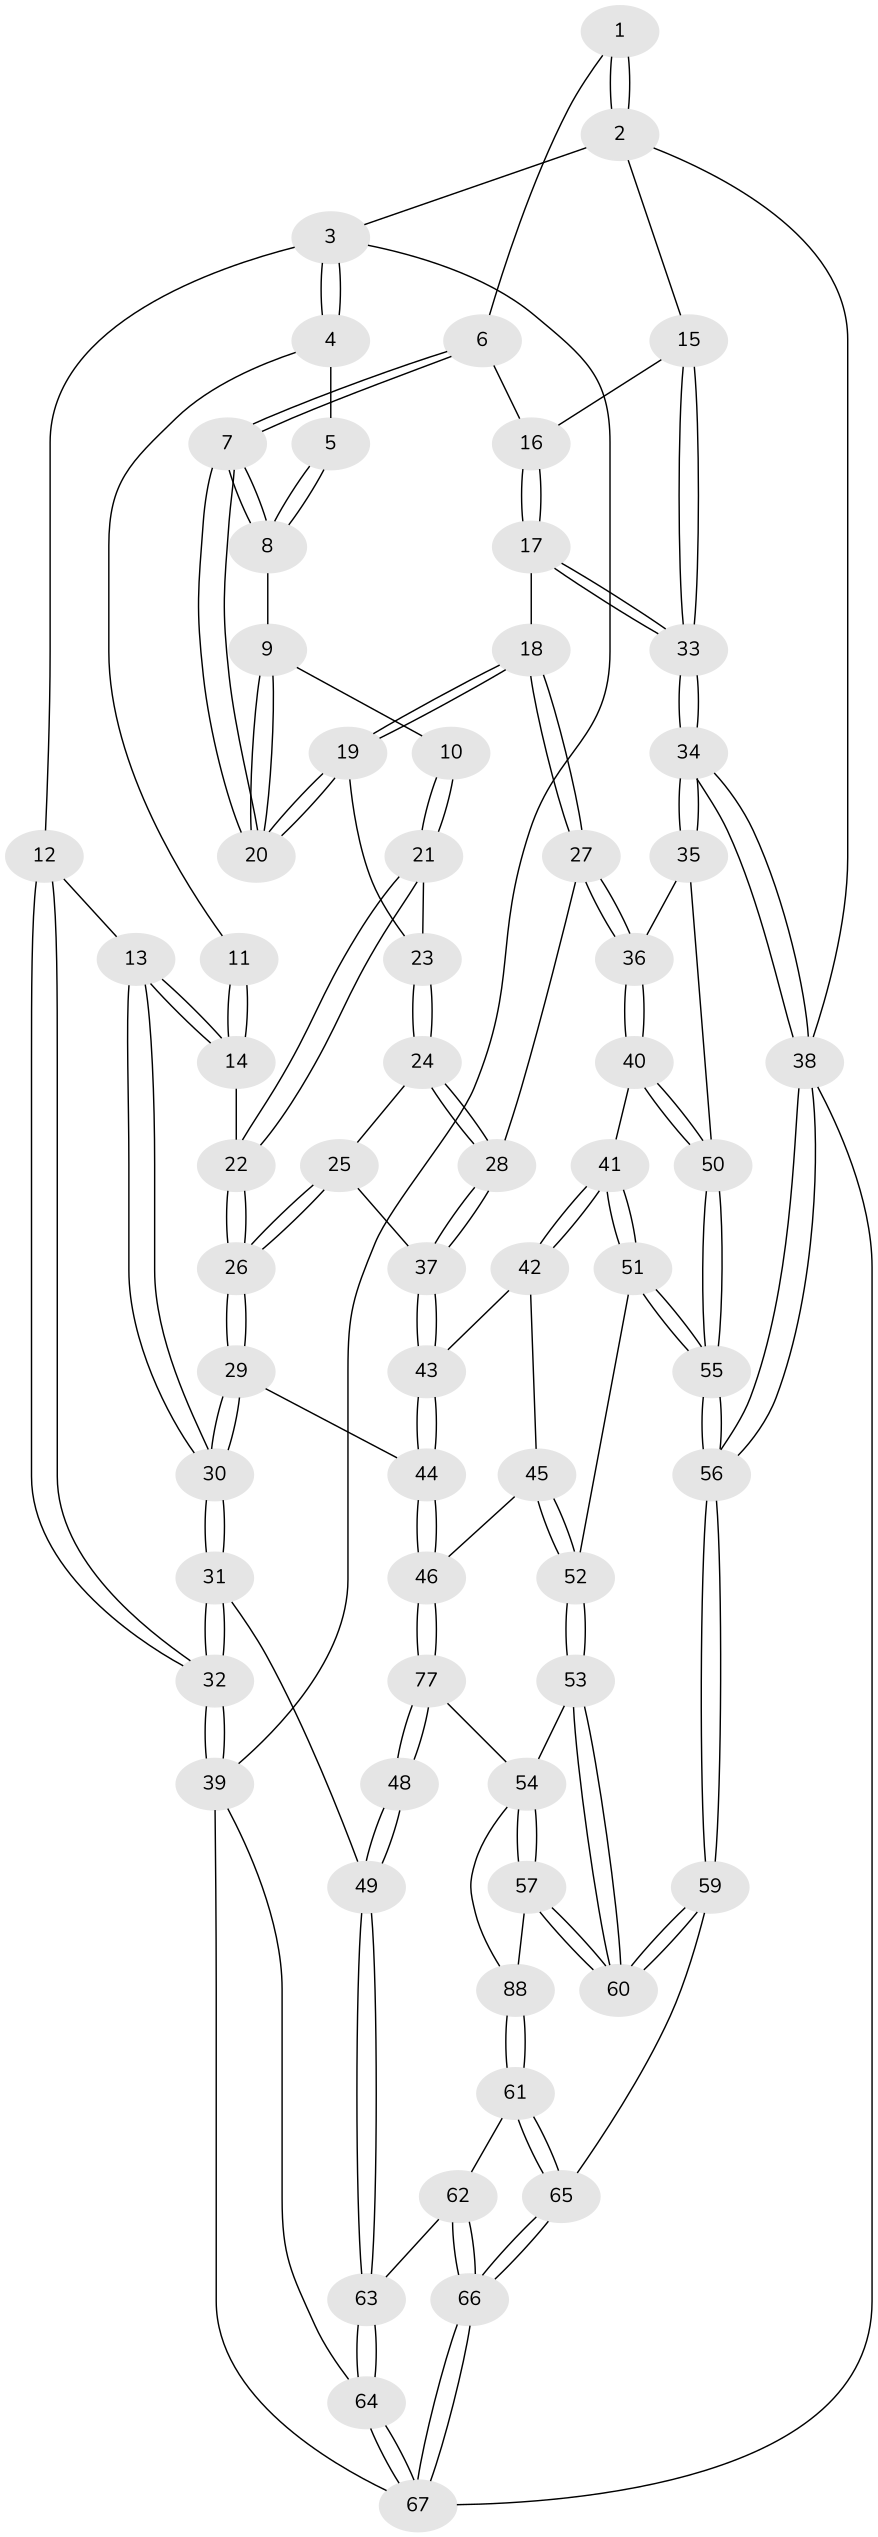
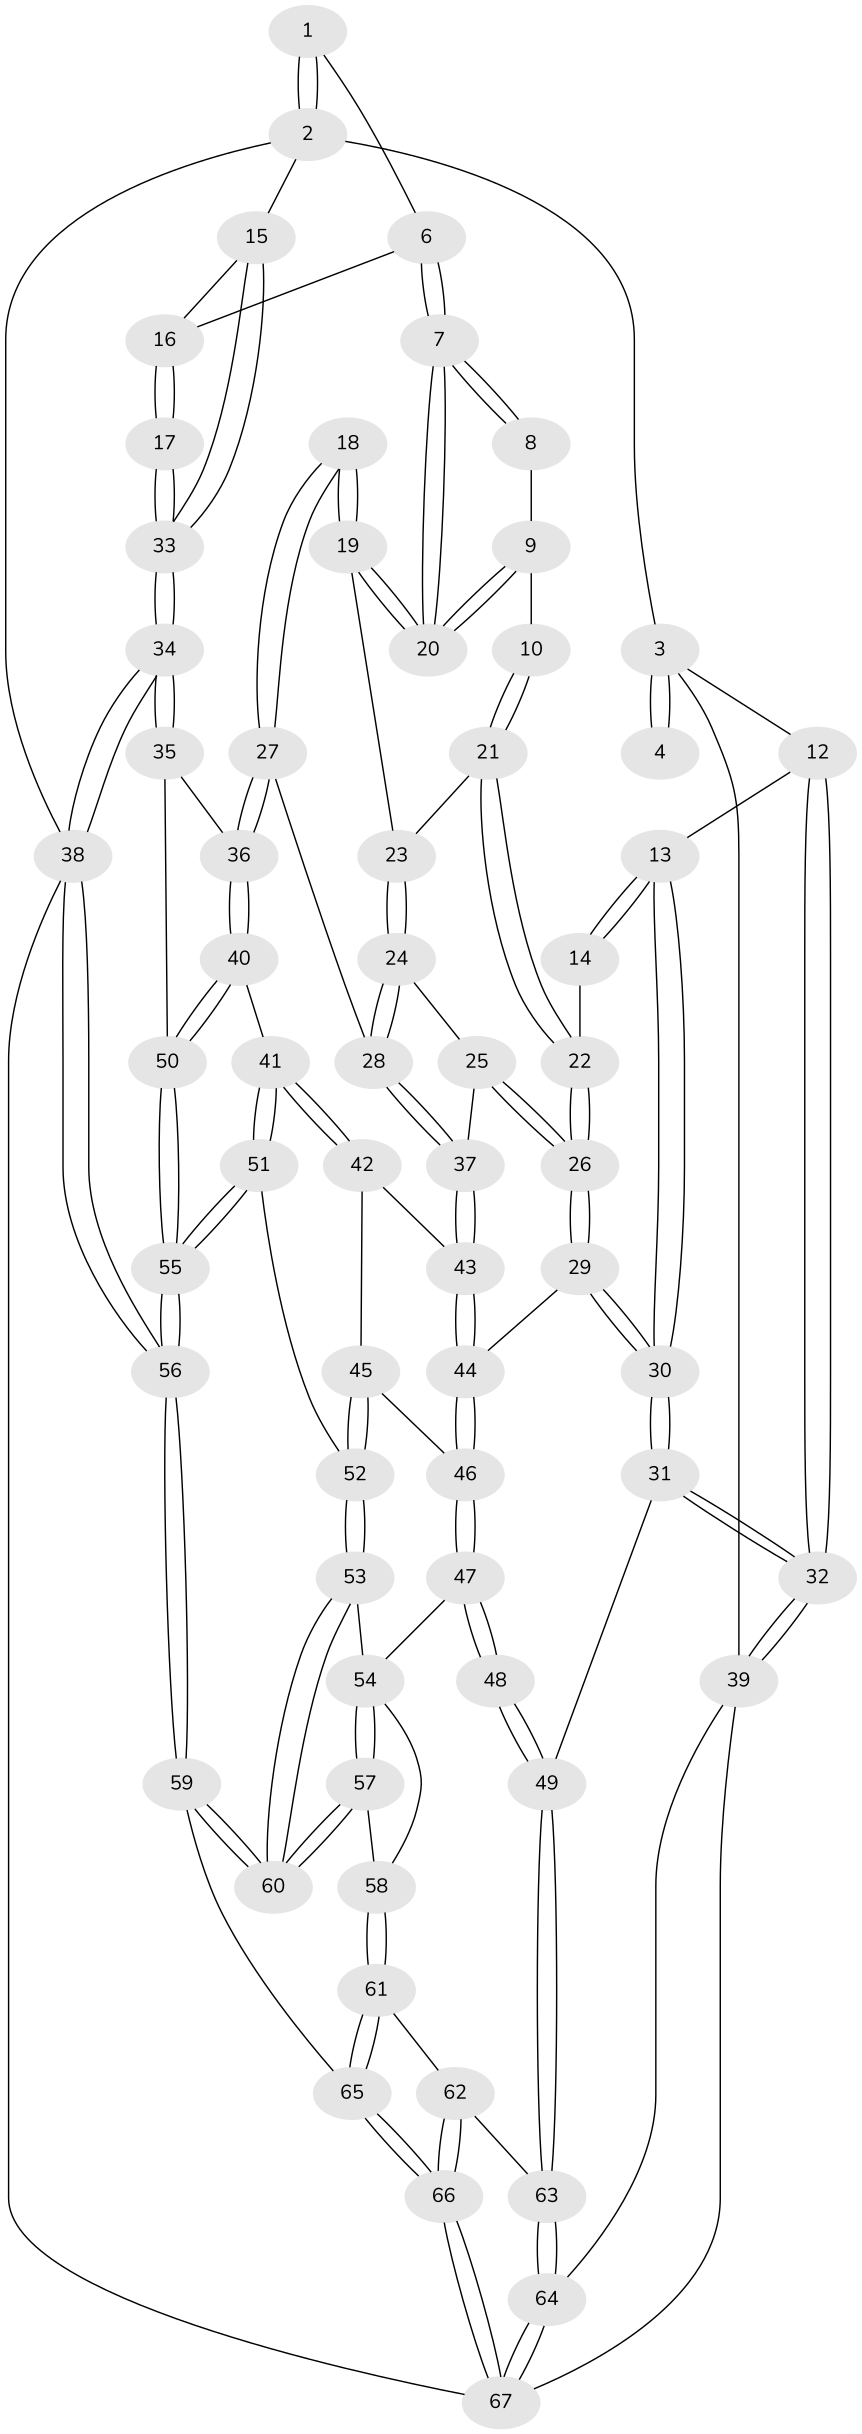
node "5": removed
edge "17" -- "18": removed
node "11": removed
node "77": label "77" -> "47"
node "88": label "88" -> "58"
